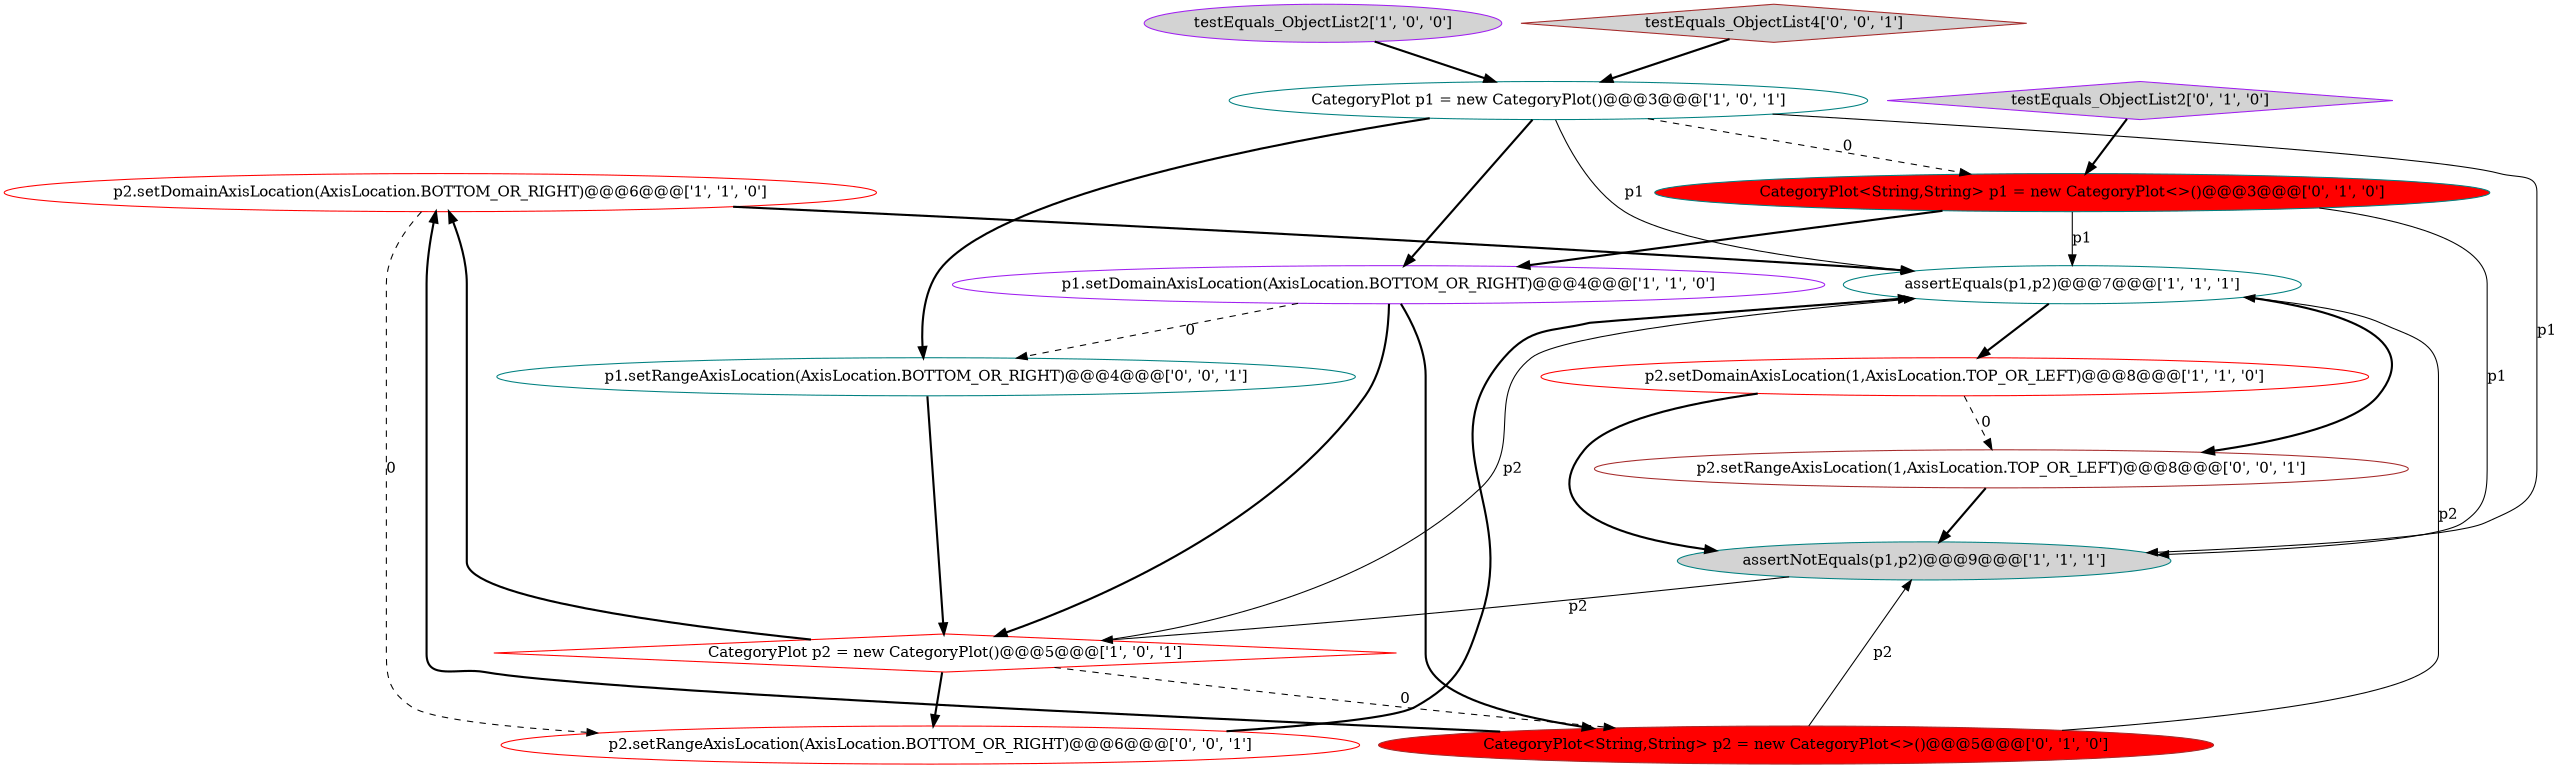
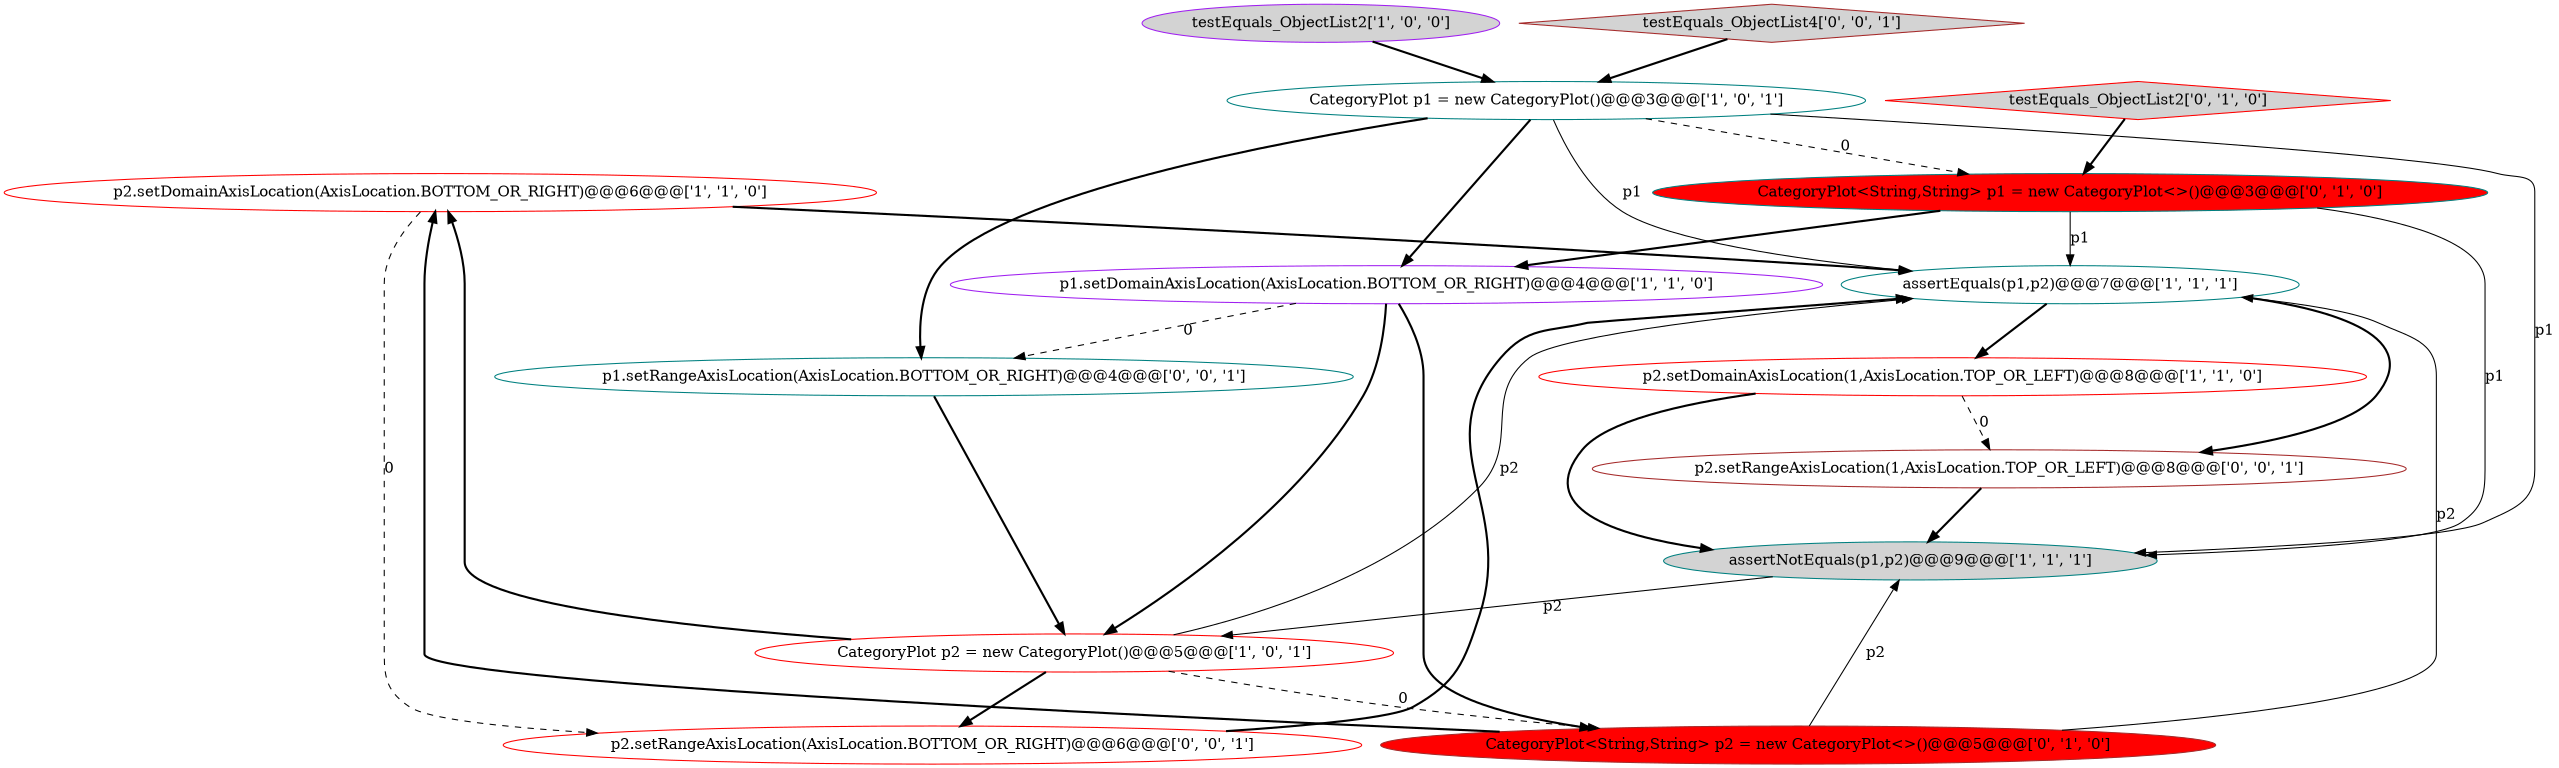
node "testEquals_ObjectList2['0', '1', '0']": color purple -> red
node "CategoryPlot p2 = new CategoryPlot()@@@5@@@['1', '0', '1']": shape diamond -> ellipse
